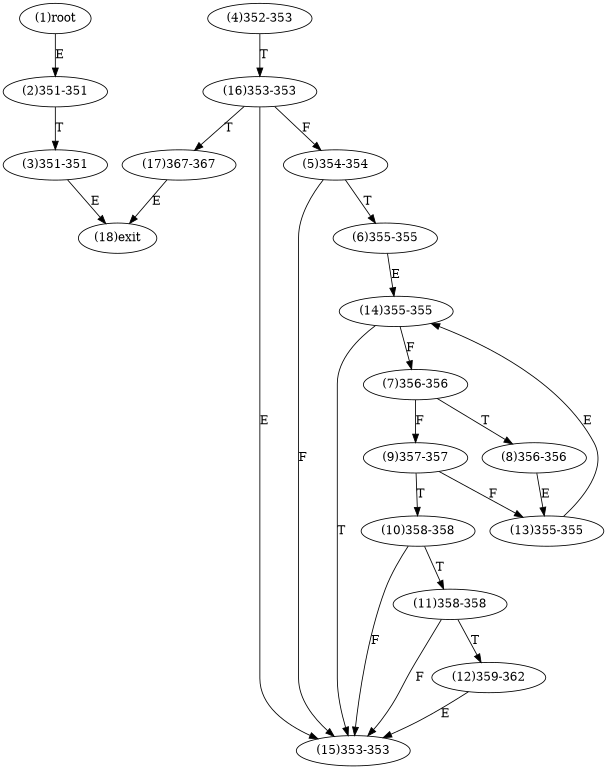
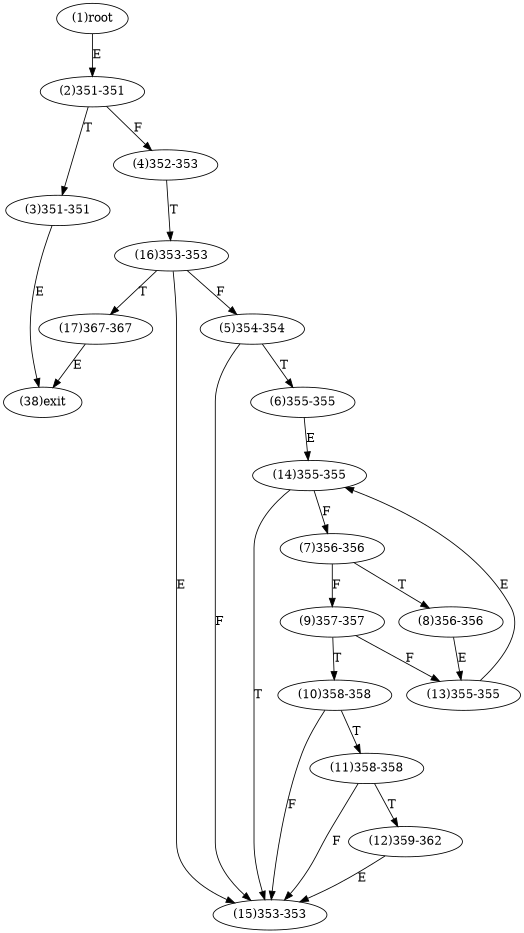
edge "(2)351-351" -> "(4)352-353": added, label "F"
node "(18)exit": label "(18)exit" -> "(38)exit"
